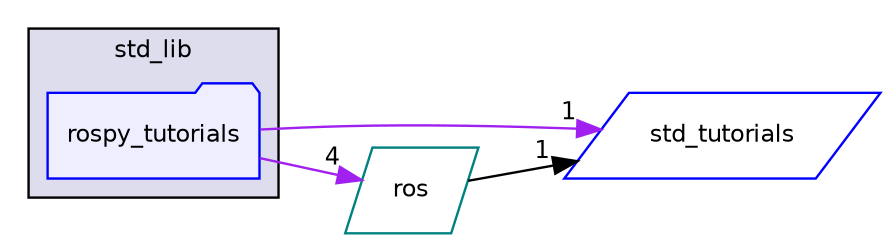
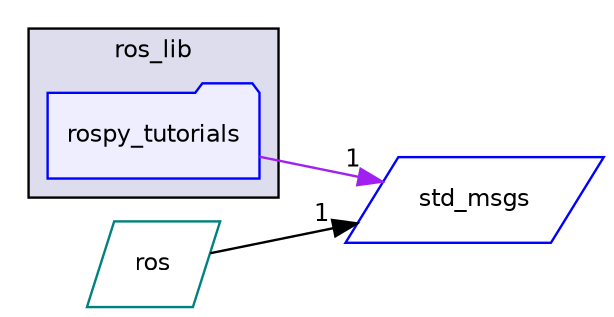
cluster "std_lib": label "std_lib" -> "ros_lib"
node "std_tutorials": label "std_tutorials" -> "std_msgs"
edge "rospy_tutorials" -> "ros": removed
